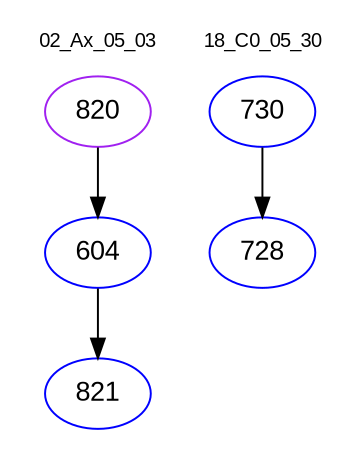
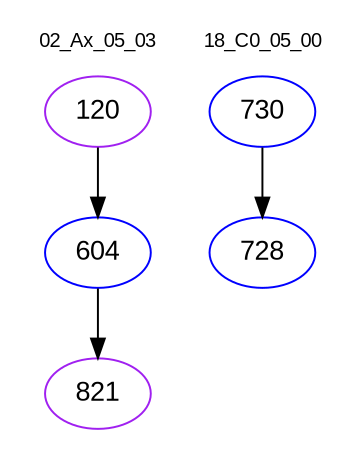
cluster "18_C0_05_30": label "18_C0_05_30" -> "18_C0_05_00"
node "820": label "820" -> "120"
node "821": color blue -> purple
